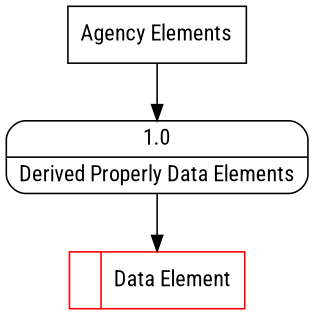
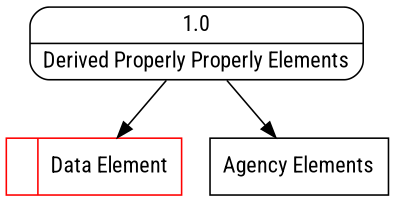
edge "Agency Elements" -> "1.0": reversed
node "1.0": text "Derived Properly Data Elements" -> "Derived Properly Properly Elements"
